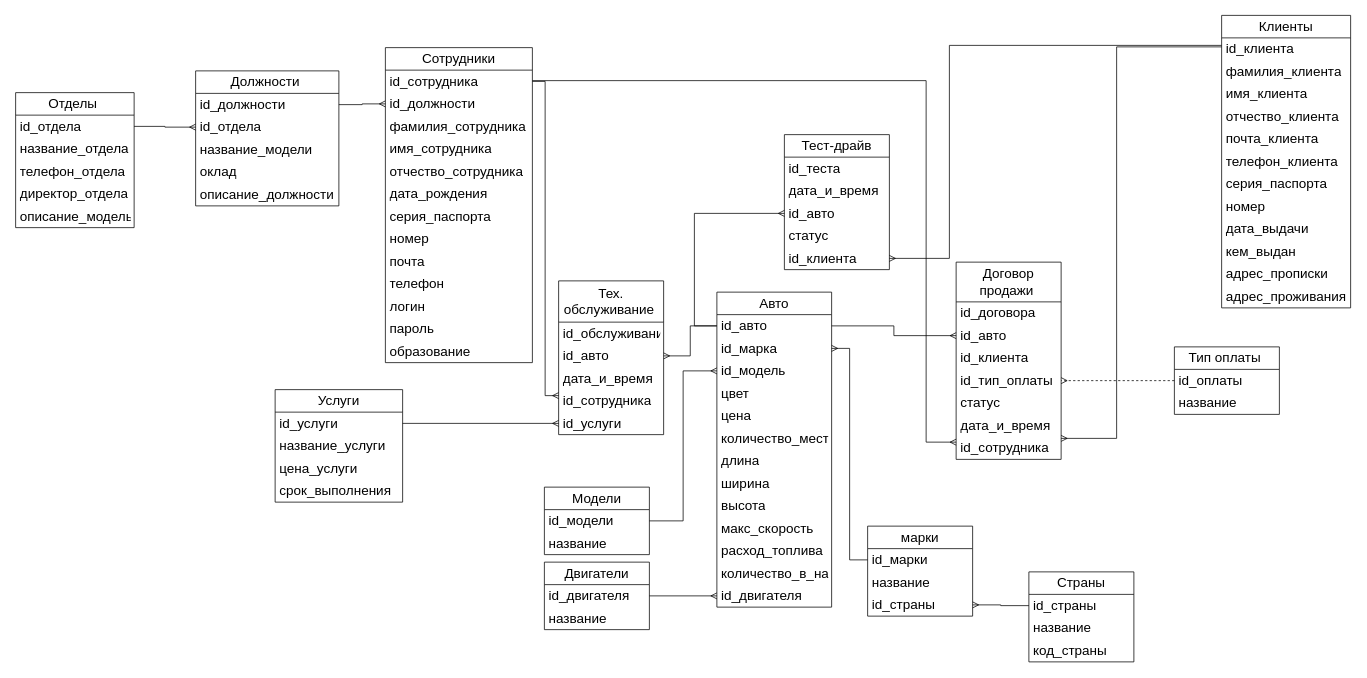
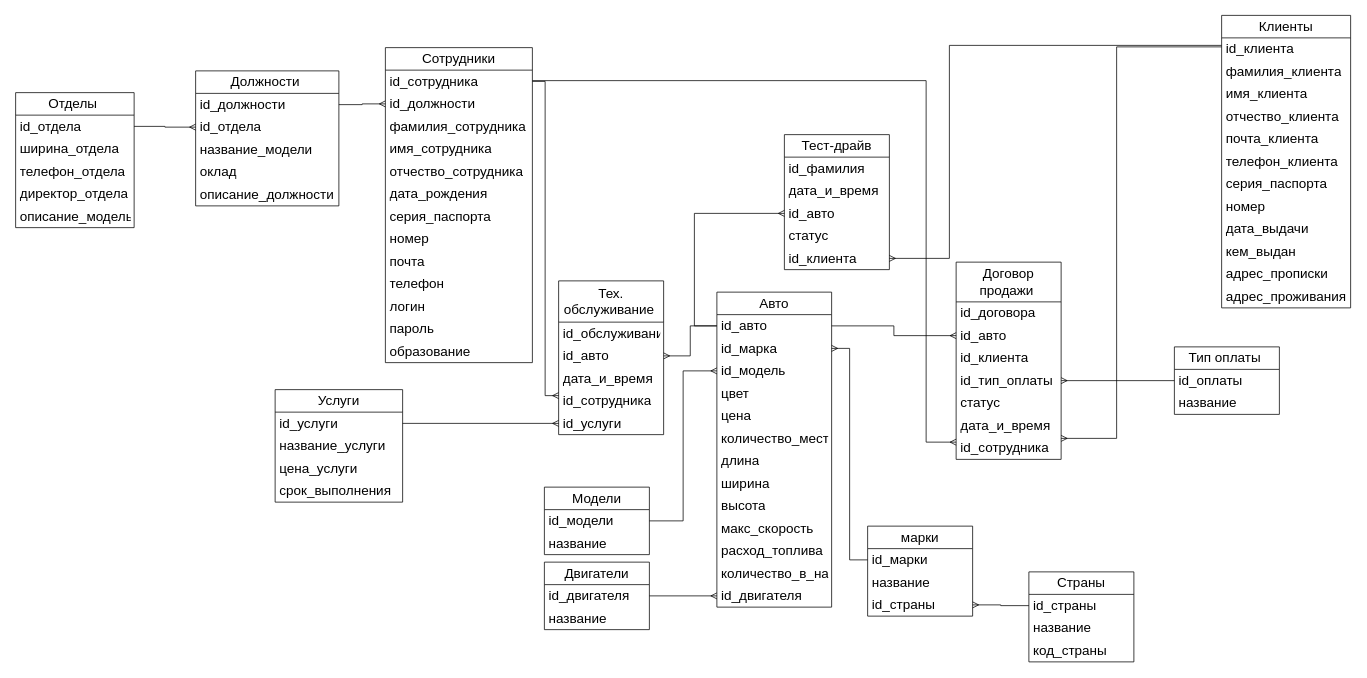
node "название_отдела": label "название_отдела" -> "ширина_отдела"
node "id_теста": label "id_теста" -> "id_фамилия"
edge "id_оплаты" -> "id_тип_оплаты": style dashed -> solid
